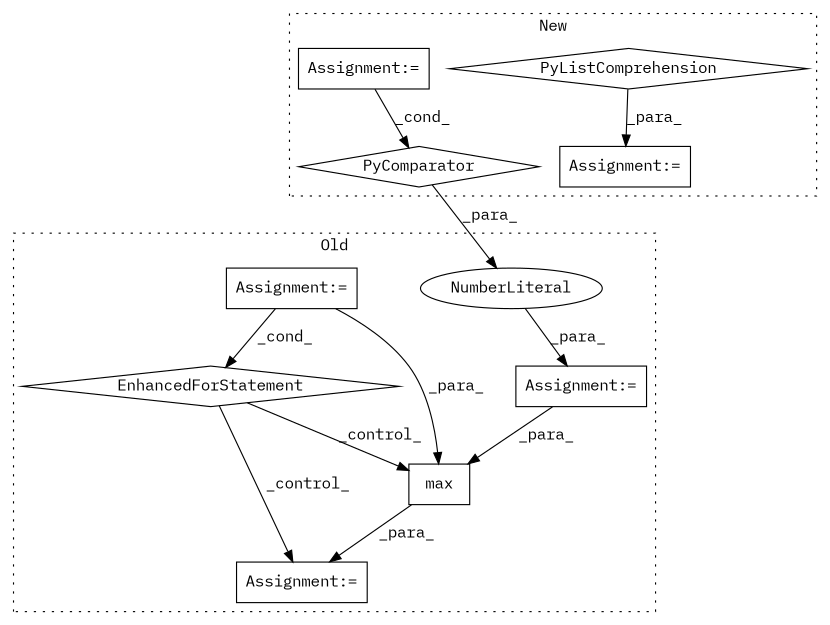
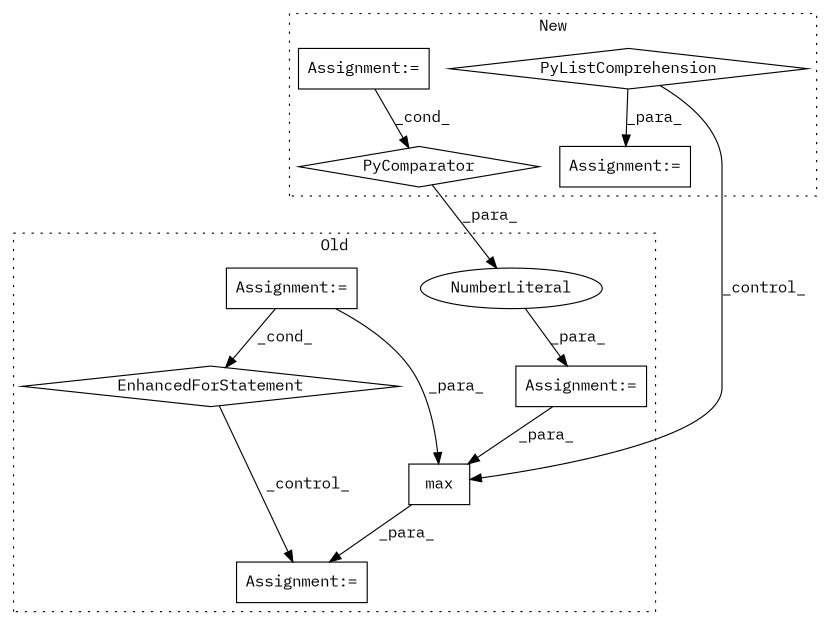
edge "EnhancedForStatement" -> "max": now "PyListComprehension" -> "max"
